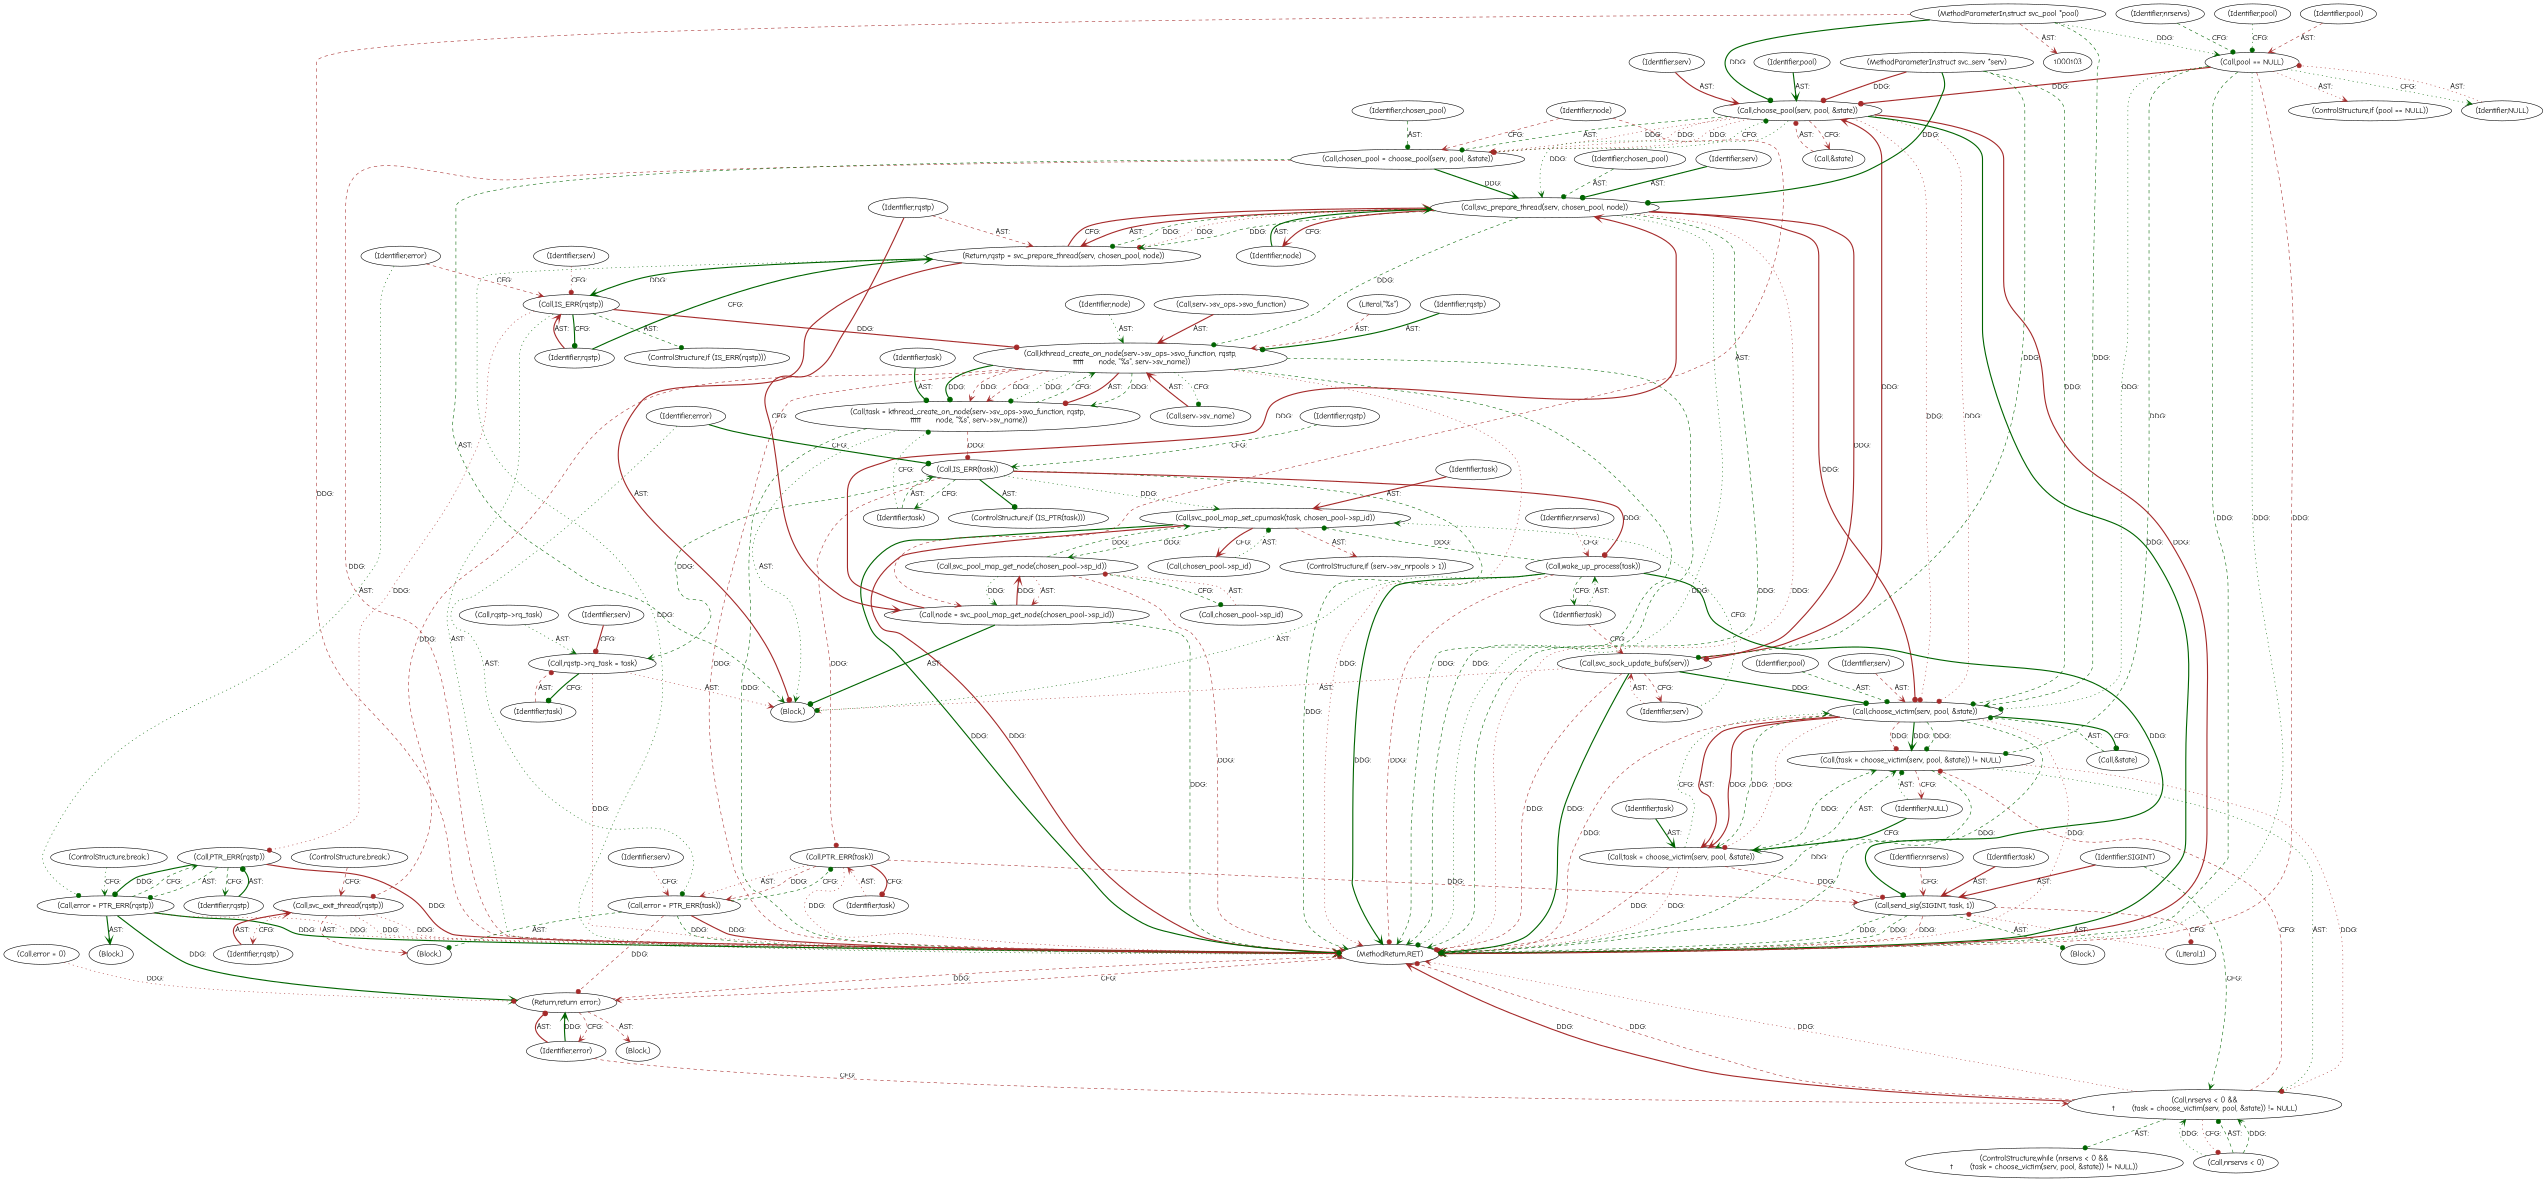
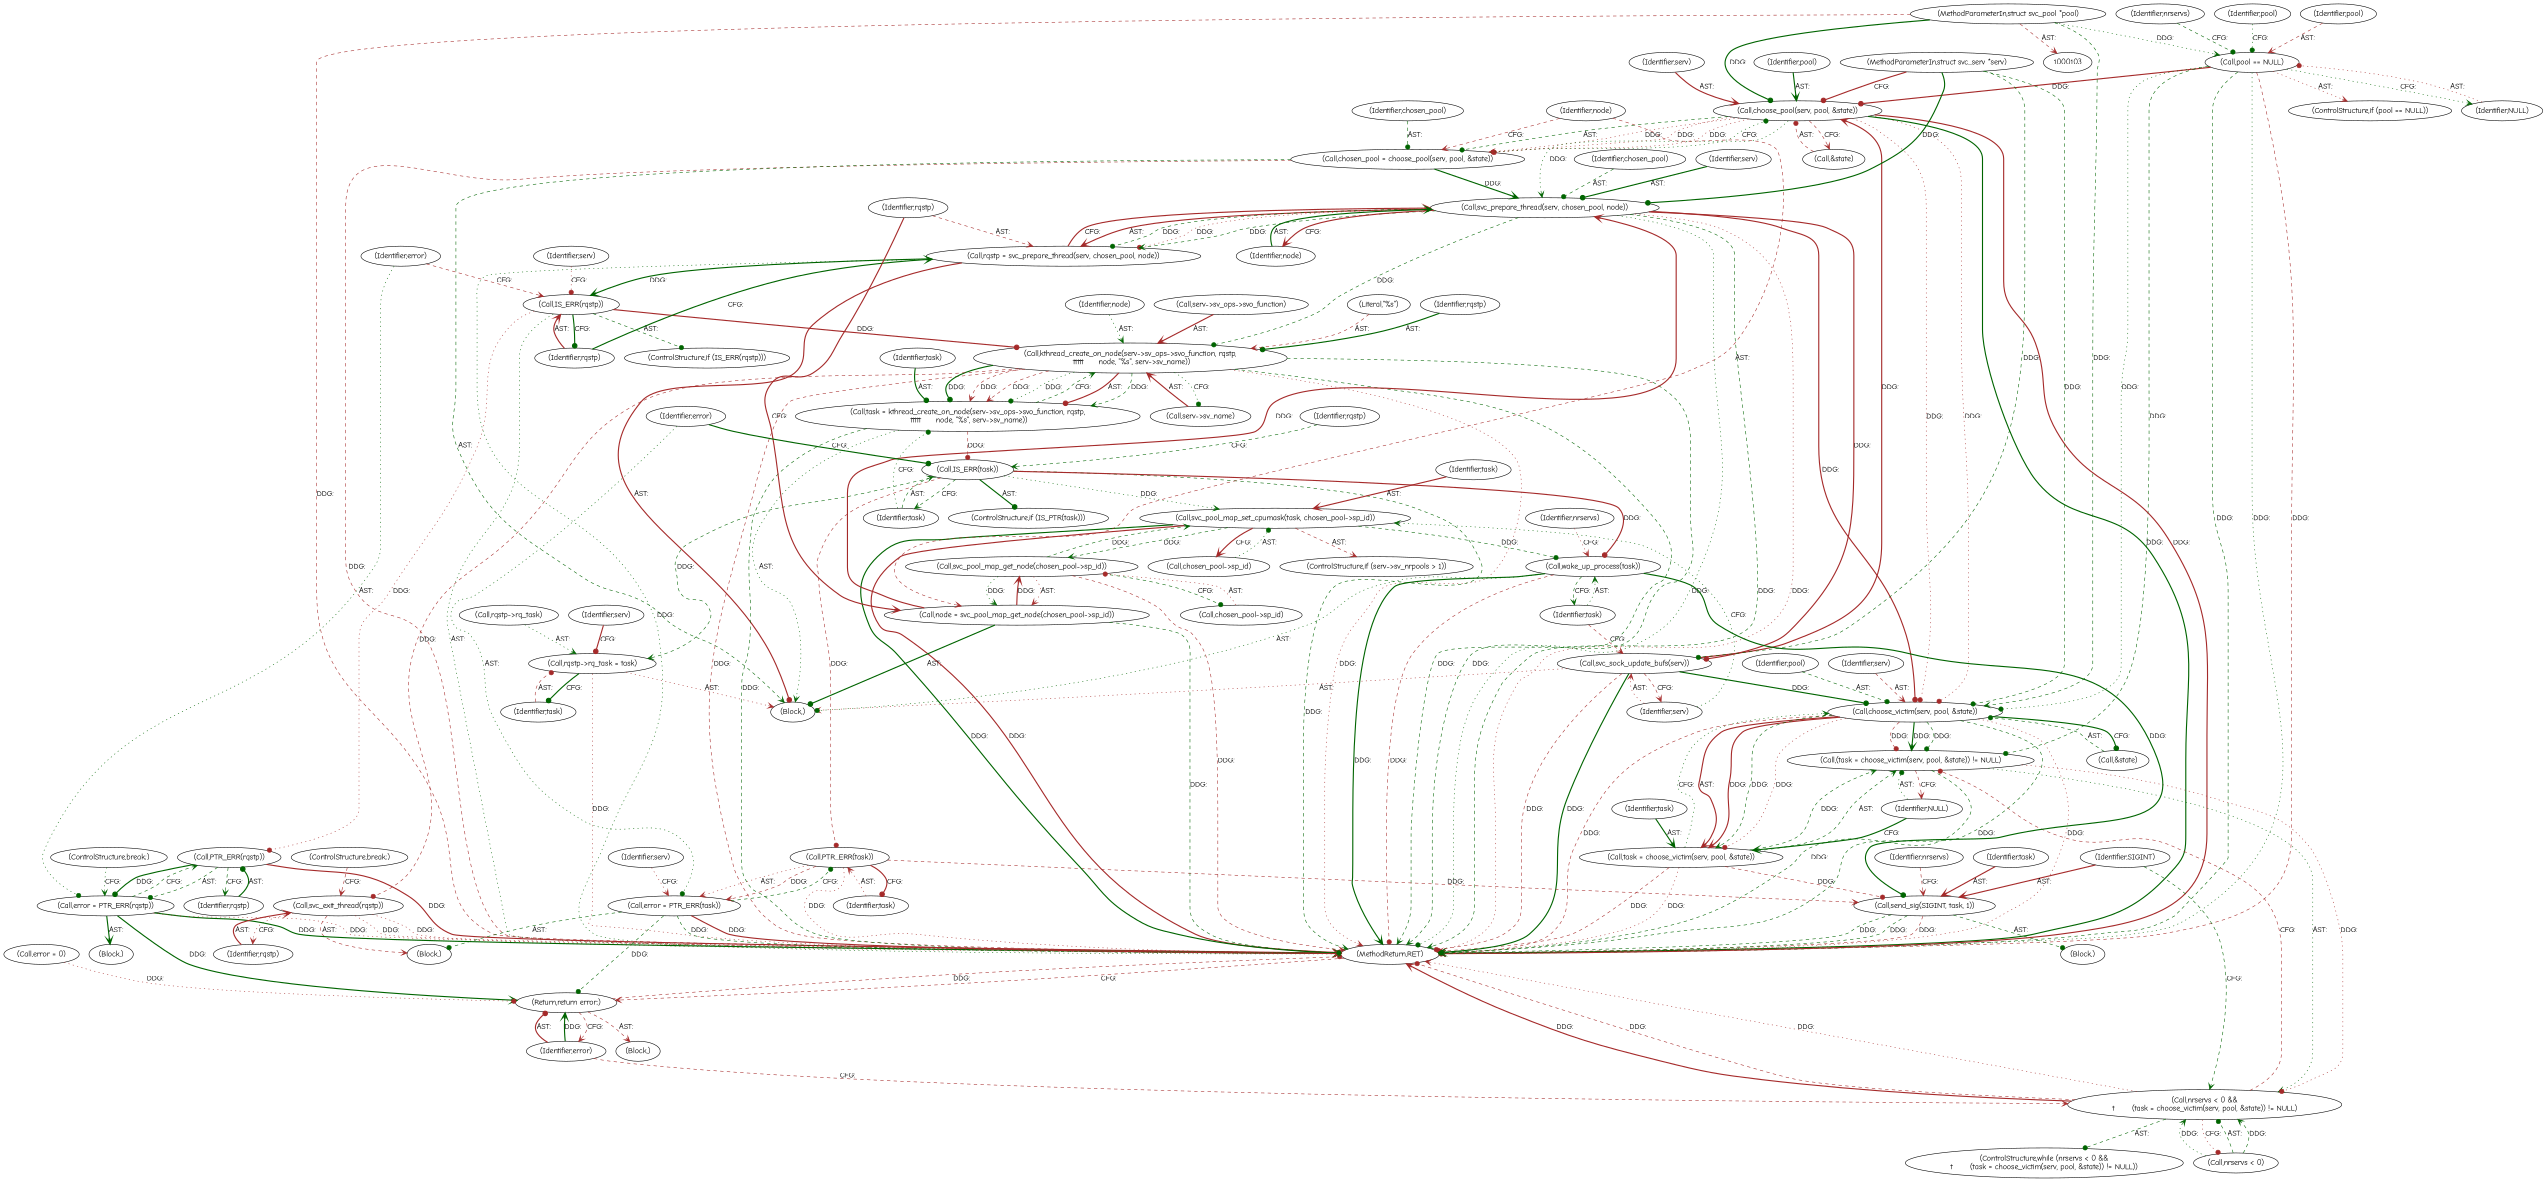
edge "(MethodParameterIn,struct svc_serv *serv)" -> "(Call,choose_pool(serv, pool, &state))": label "DDG: " -> "CFG: "
node "(Return,rqstp = svc_prepare_thread(serv, chosen_pool, node))": label "(Return,rqstp = svc_prepare_thread(serv, chosen_pool, node))" -> "(Call,rqstp = svc_prepare_thread(serv, chosen_pool, node))"
edge "(Call,wake_up_process(task))" -> "(Call,svc_pool_map_set_cpumask(task, chosen_pool->sp_id))": reversed
edge "(Call,error = PTR_ERR(task))" -> "(Return,return error;)": color brown -> darkgreen
node "(Literal,1)": removed
